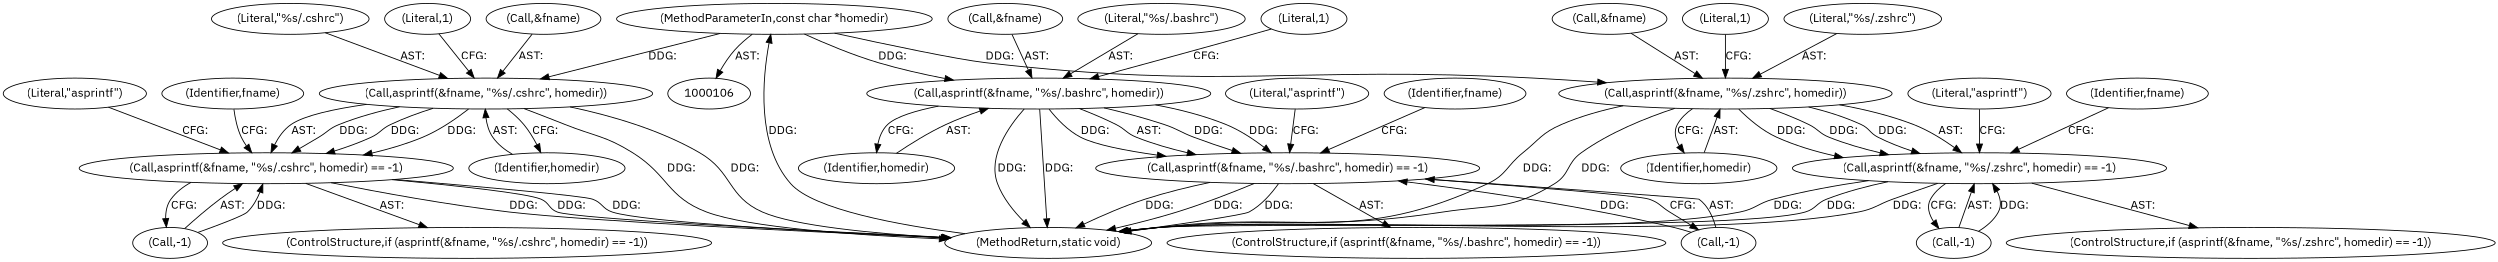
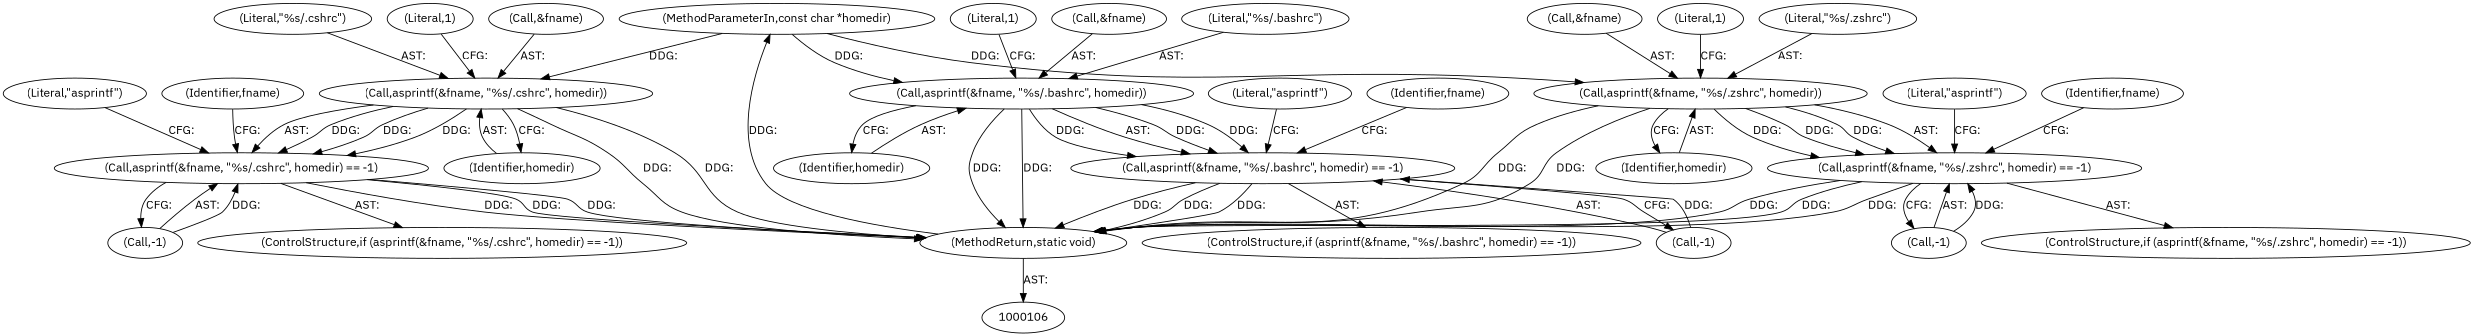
edge "(MethodParameterIn,const char *homedir)" -> "1000106": now "(MethodReturn,static void)" -> "1000106"
